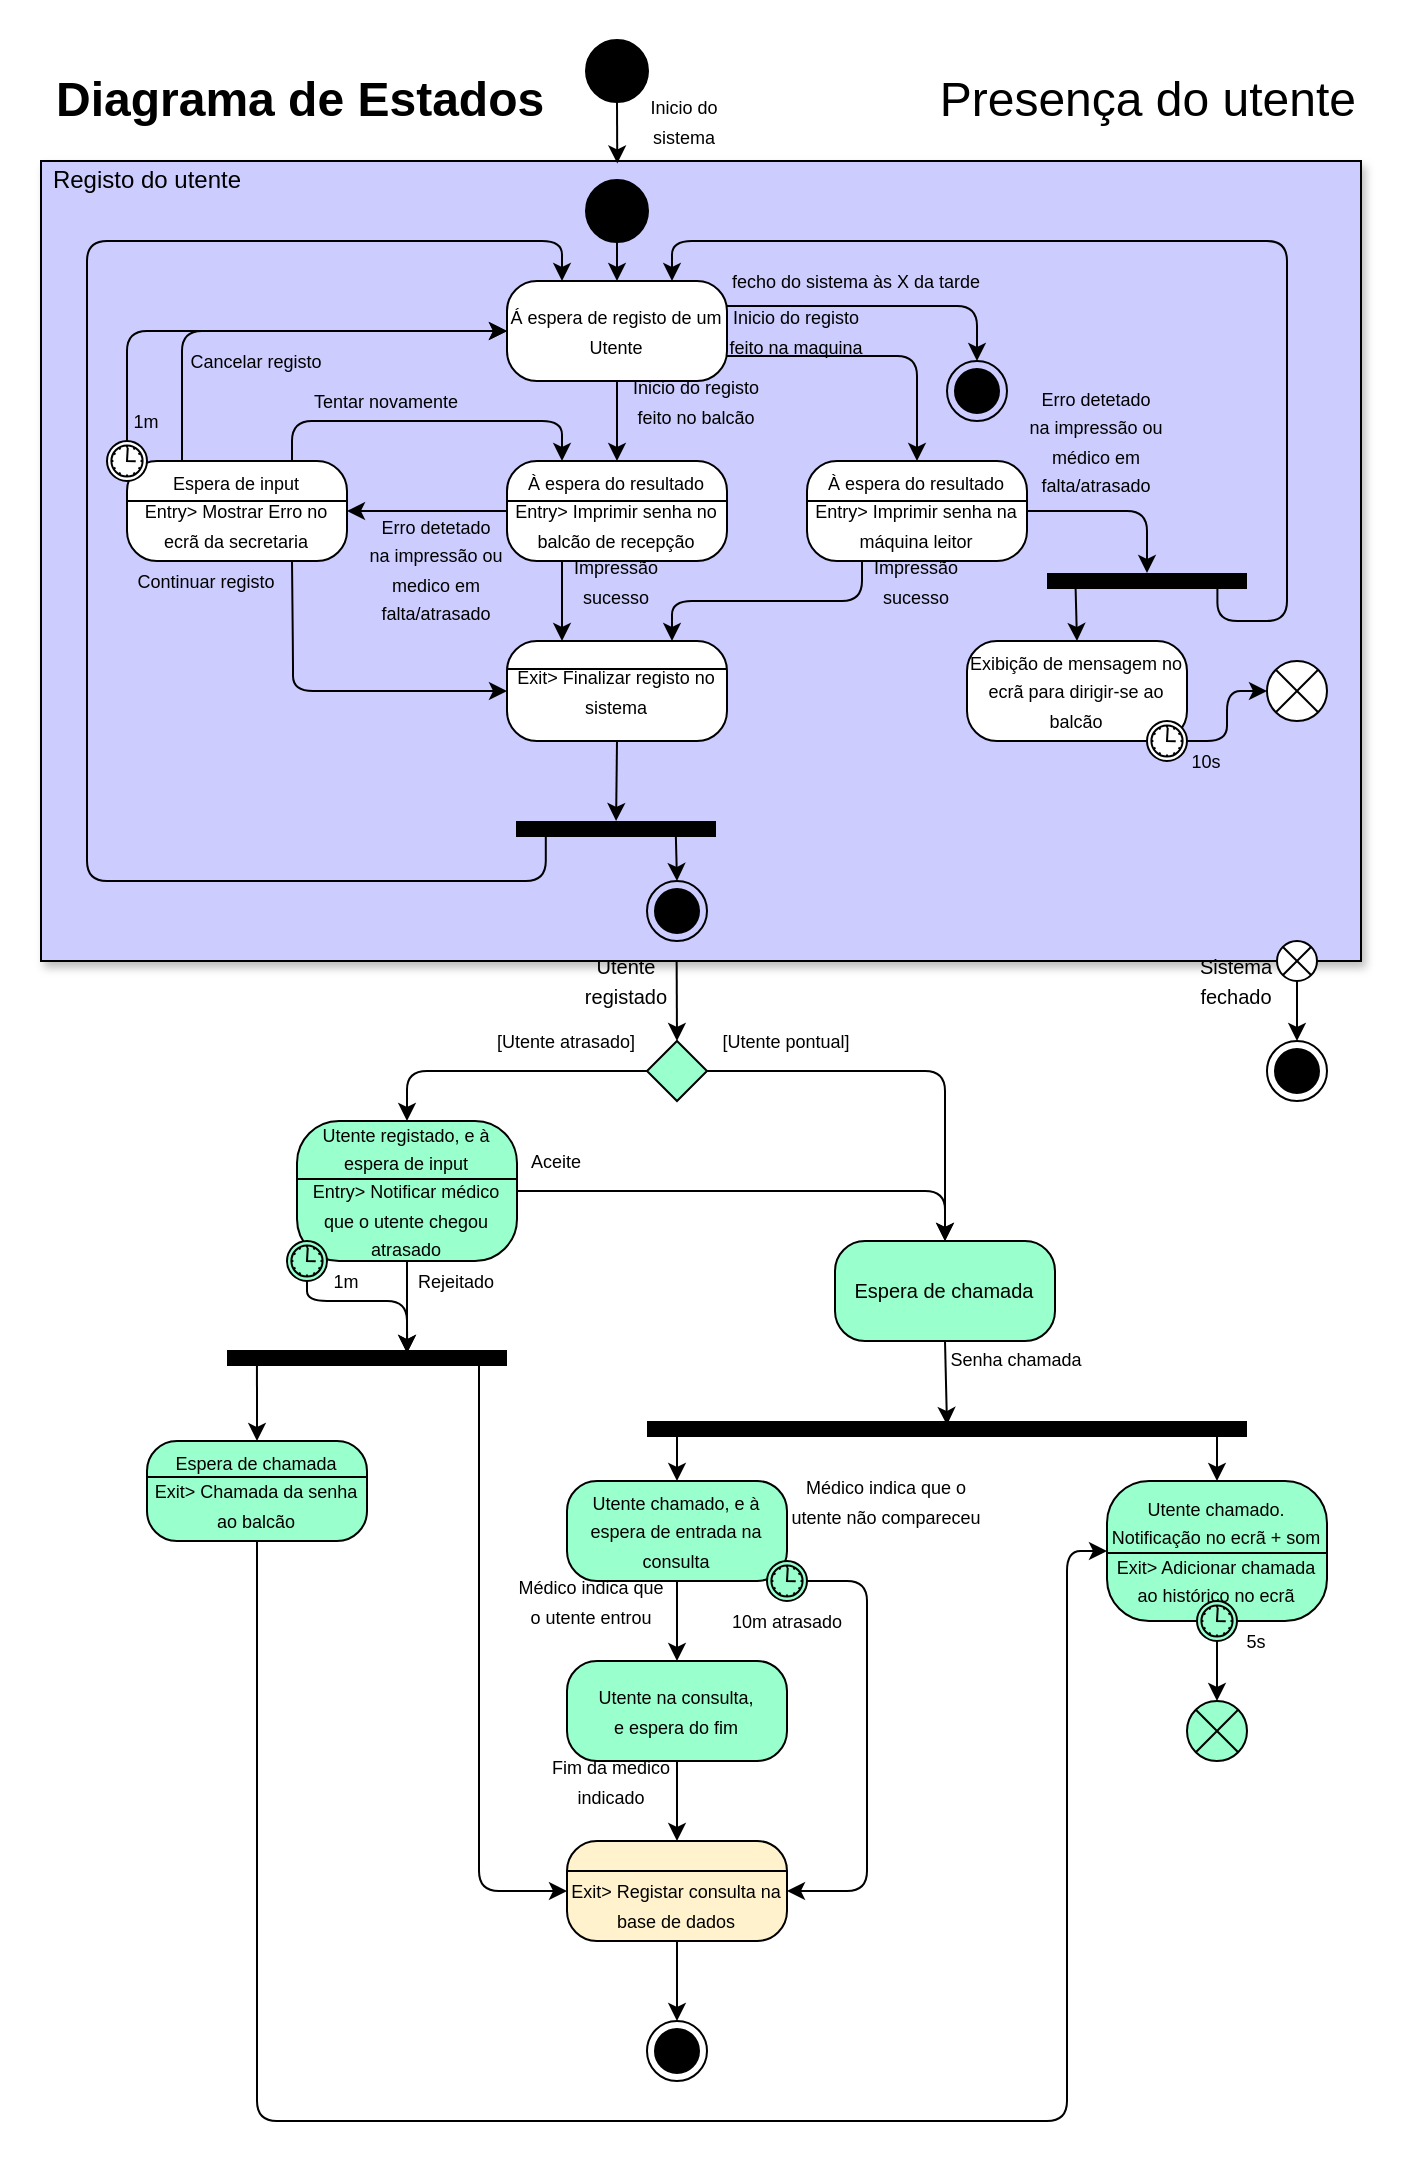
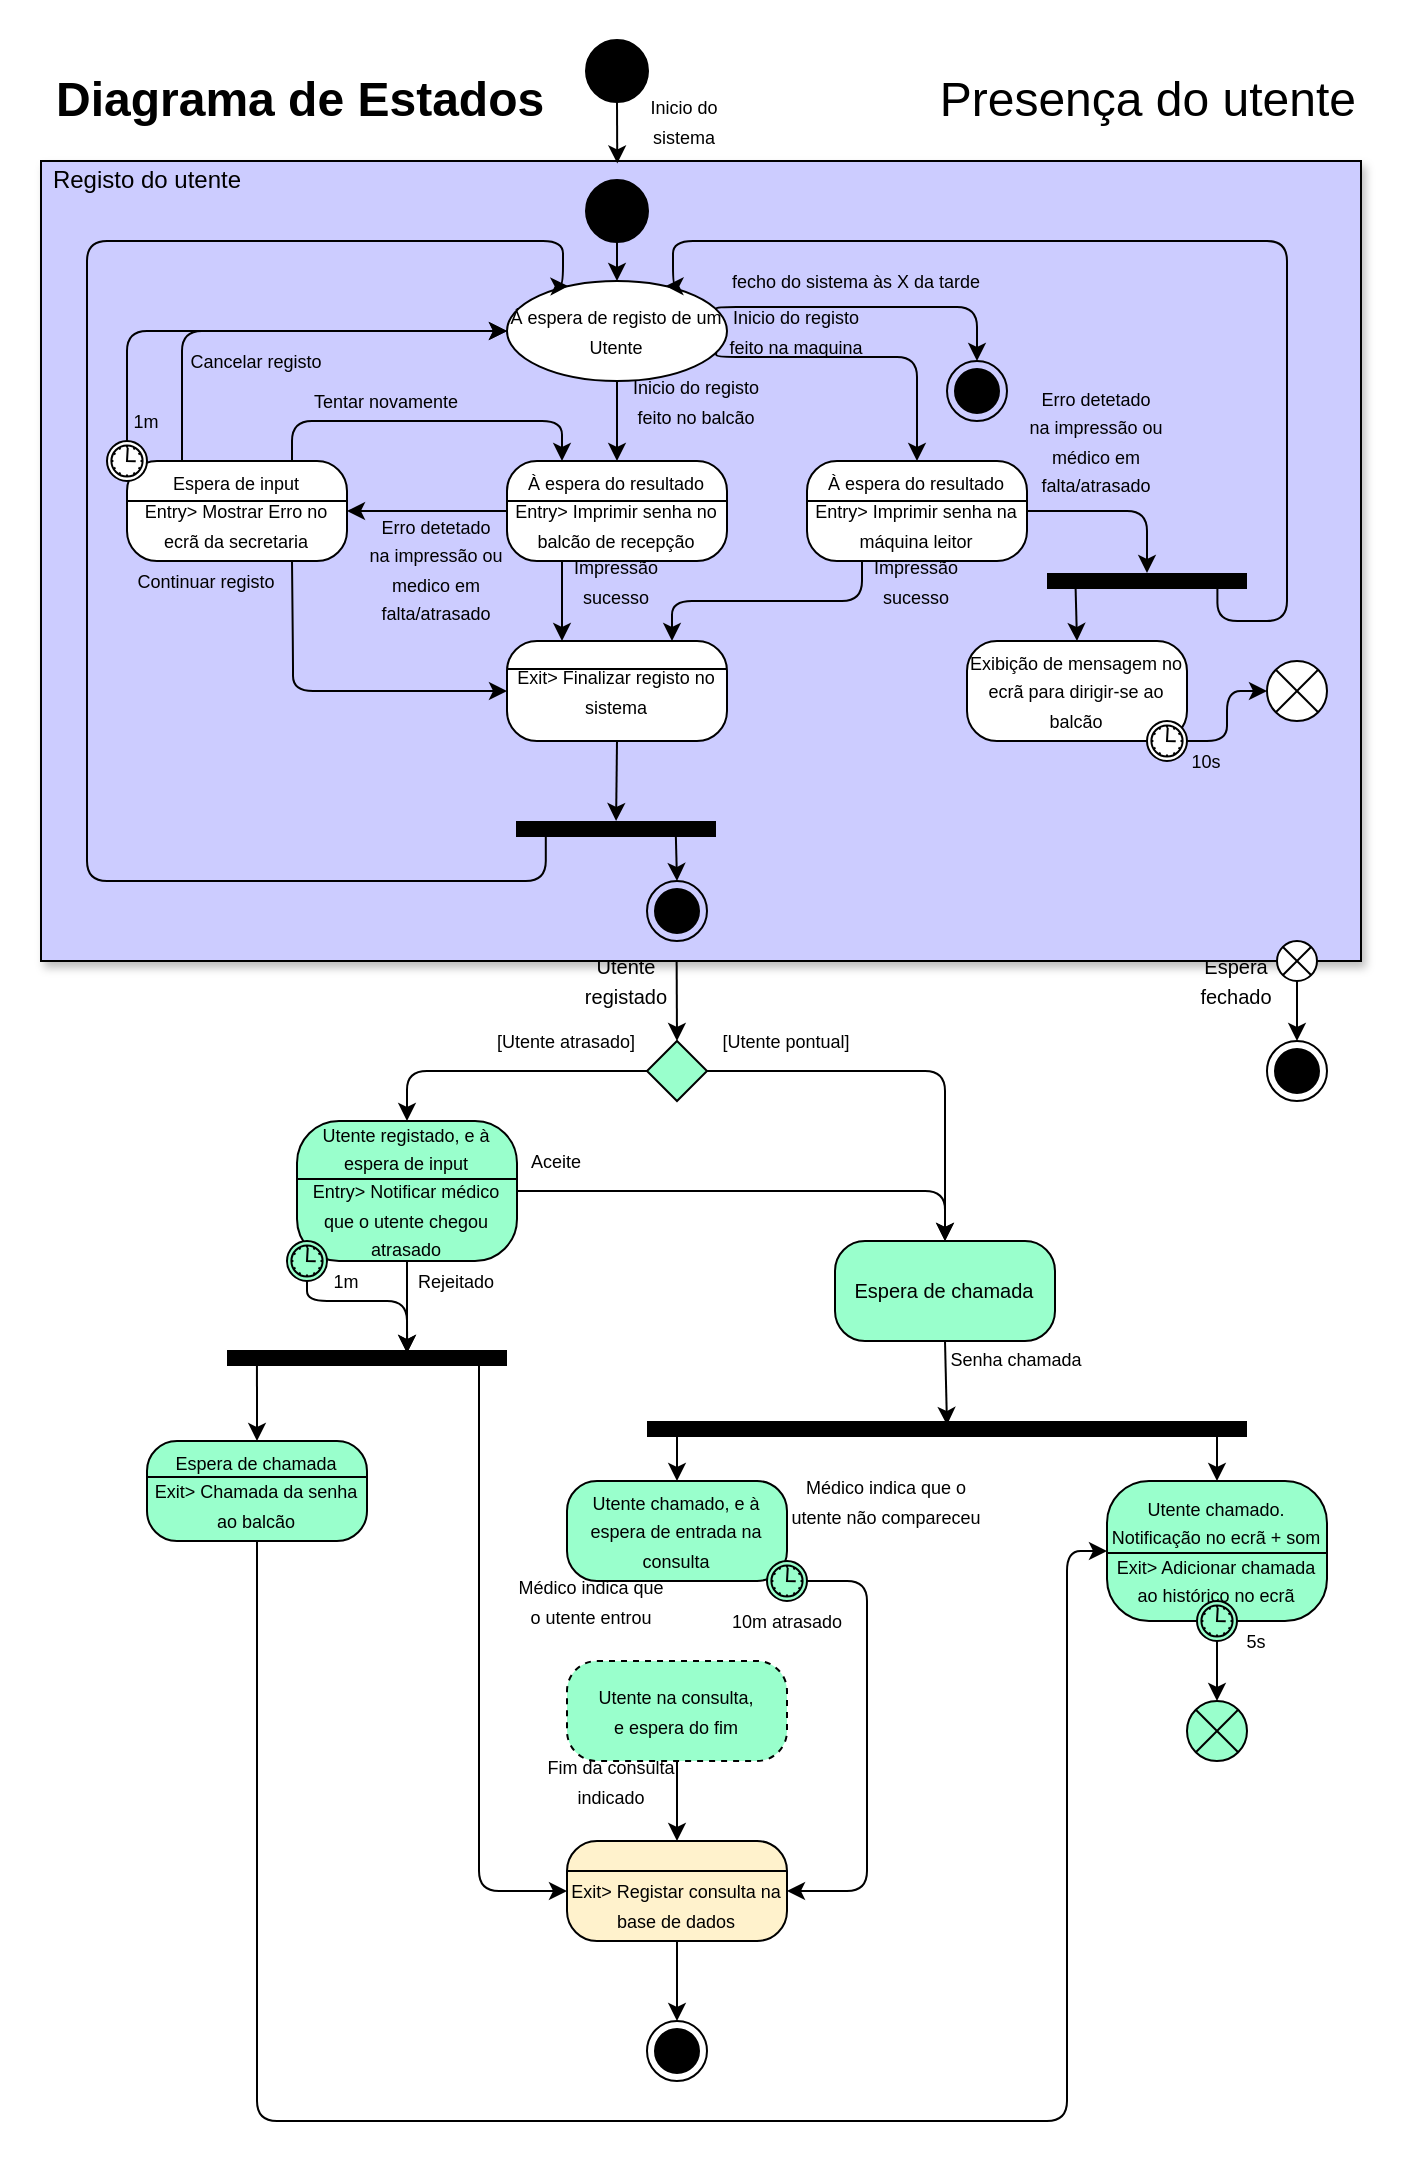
node "Á espera de registo de um Utente": shape rounded rectangle -> ellipse
node "Sistema fechado": label "Sistema fechado" -> "Espera fechado"
edge "Utente chamado, e à espera de entrada na consulta" -> "Utente na consulta,e espera do fim": removed
node "Utente na consulta,e espera do fim": style solid -> dashed
node "Fim da medico indicado": label "Fim da medico indicado" -> "Fim da consulta indicado"
